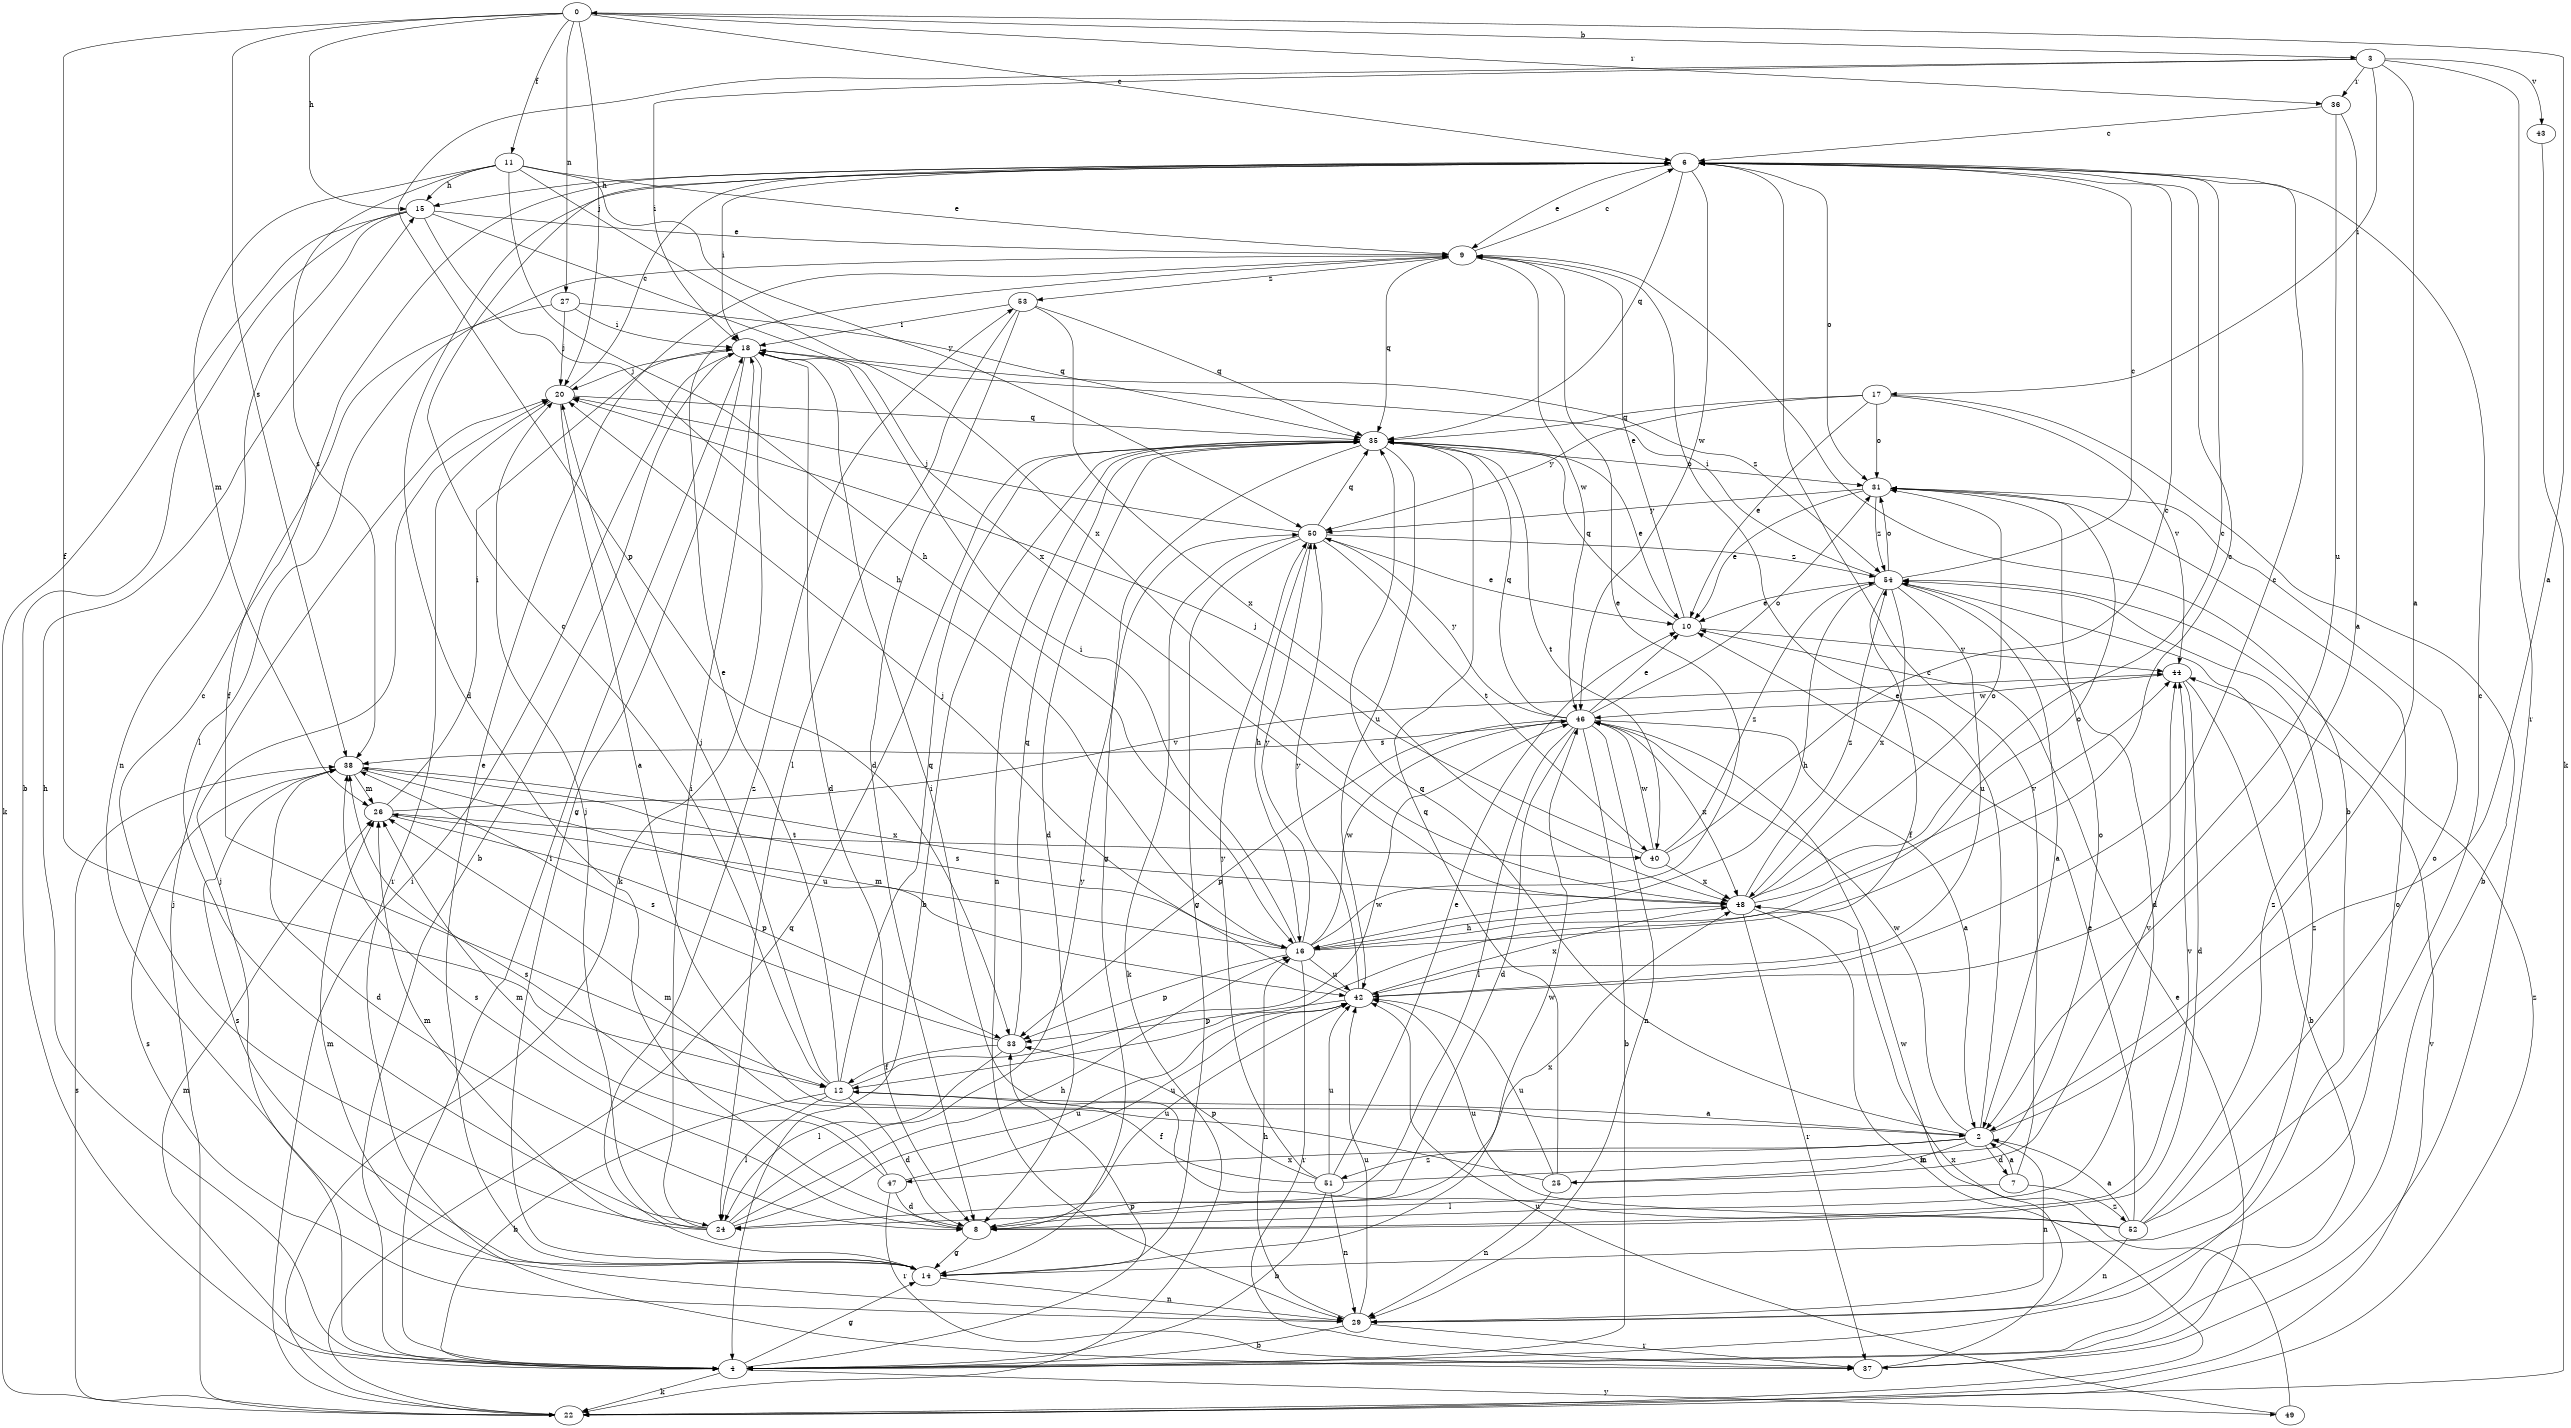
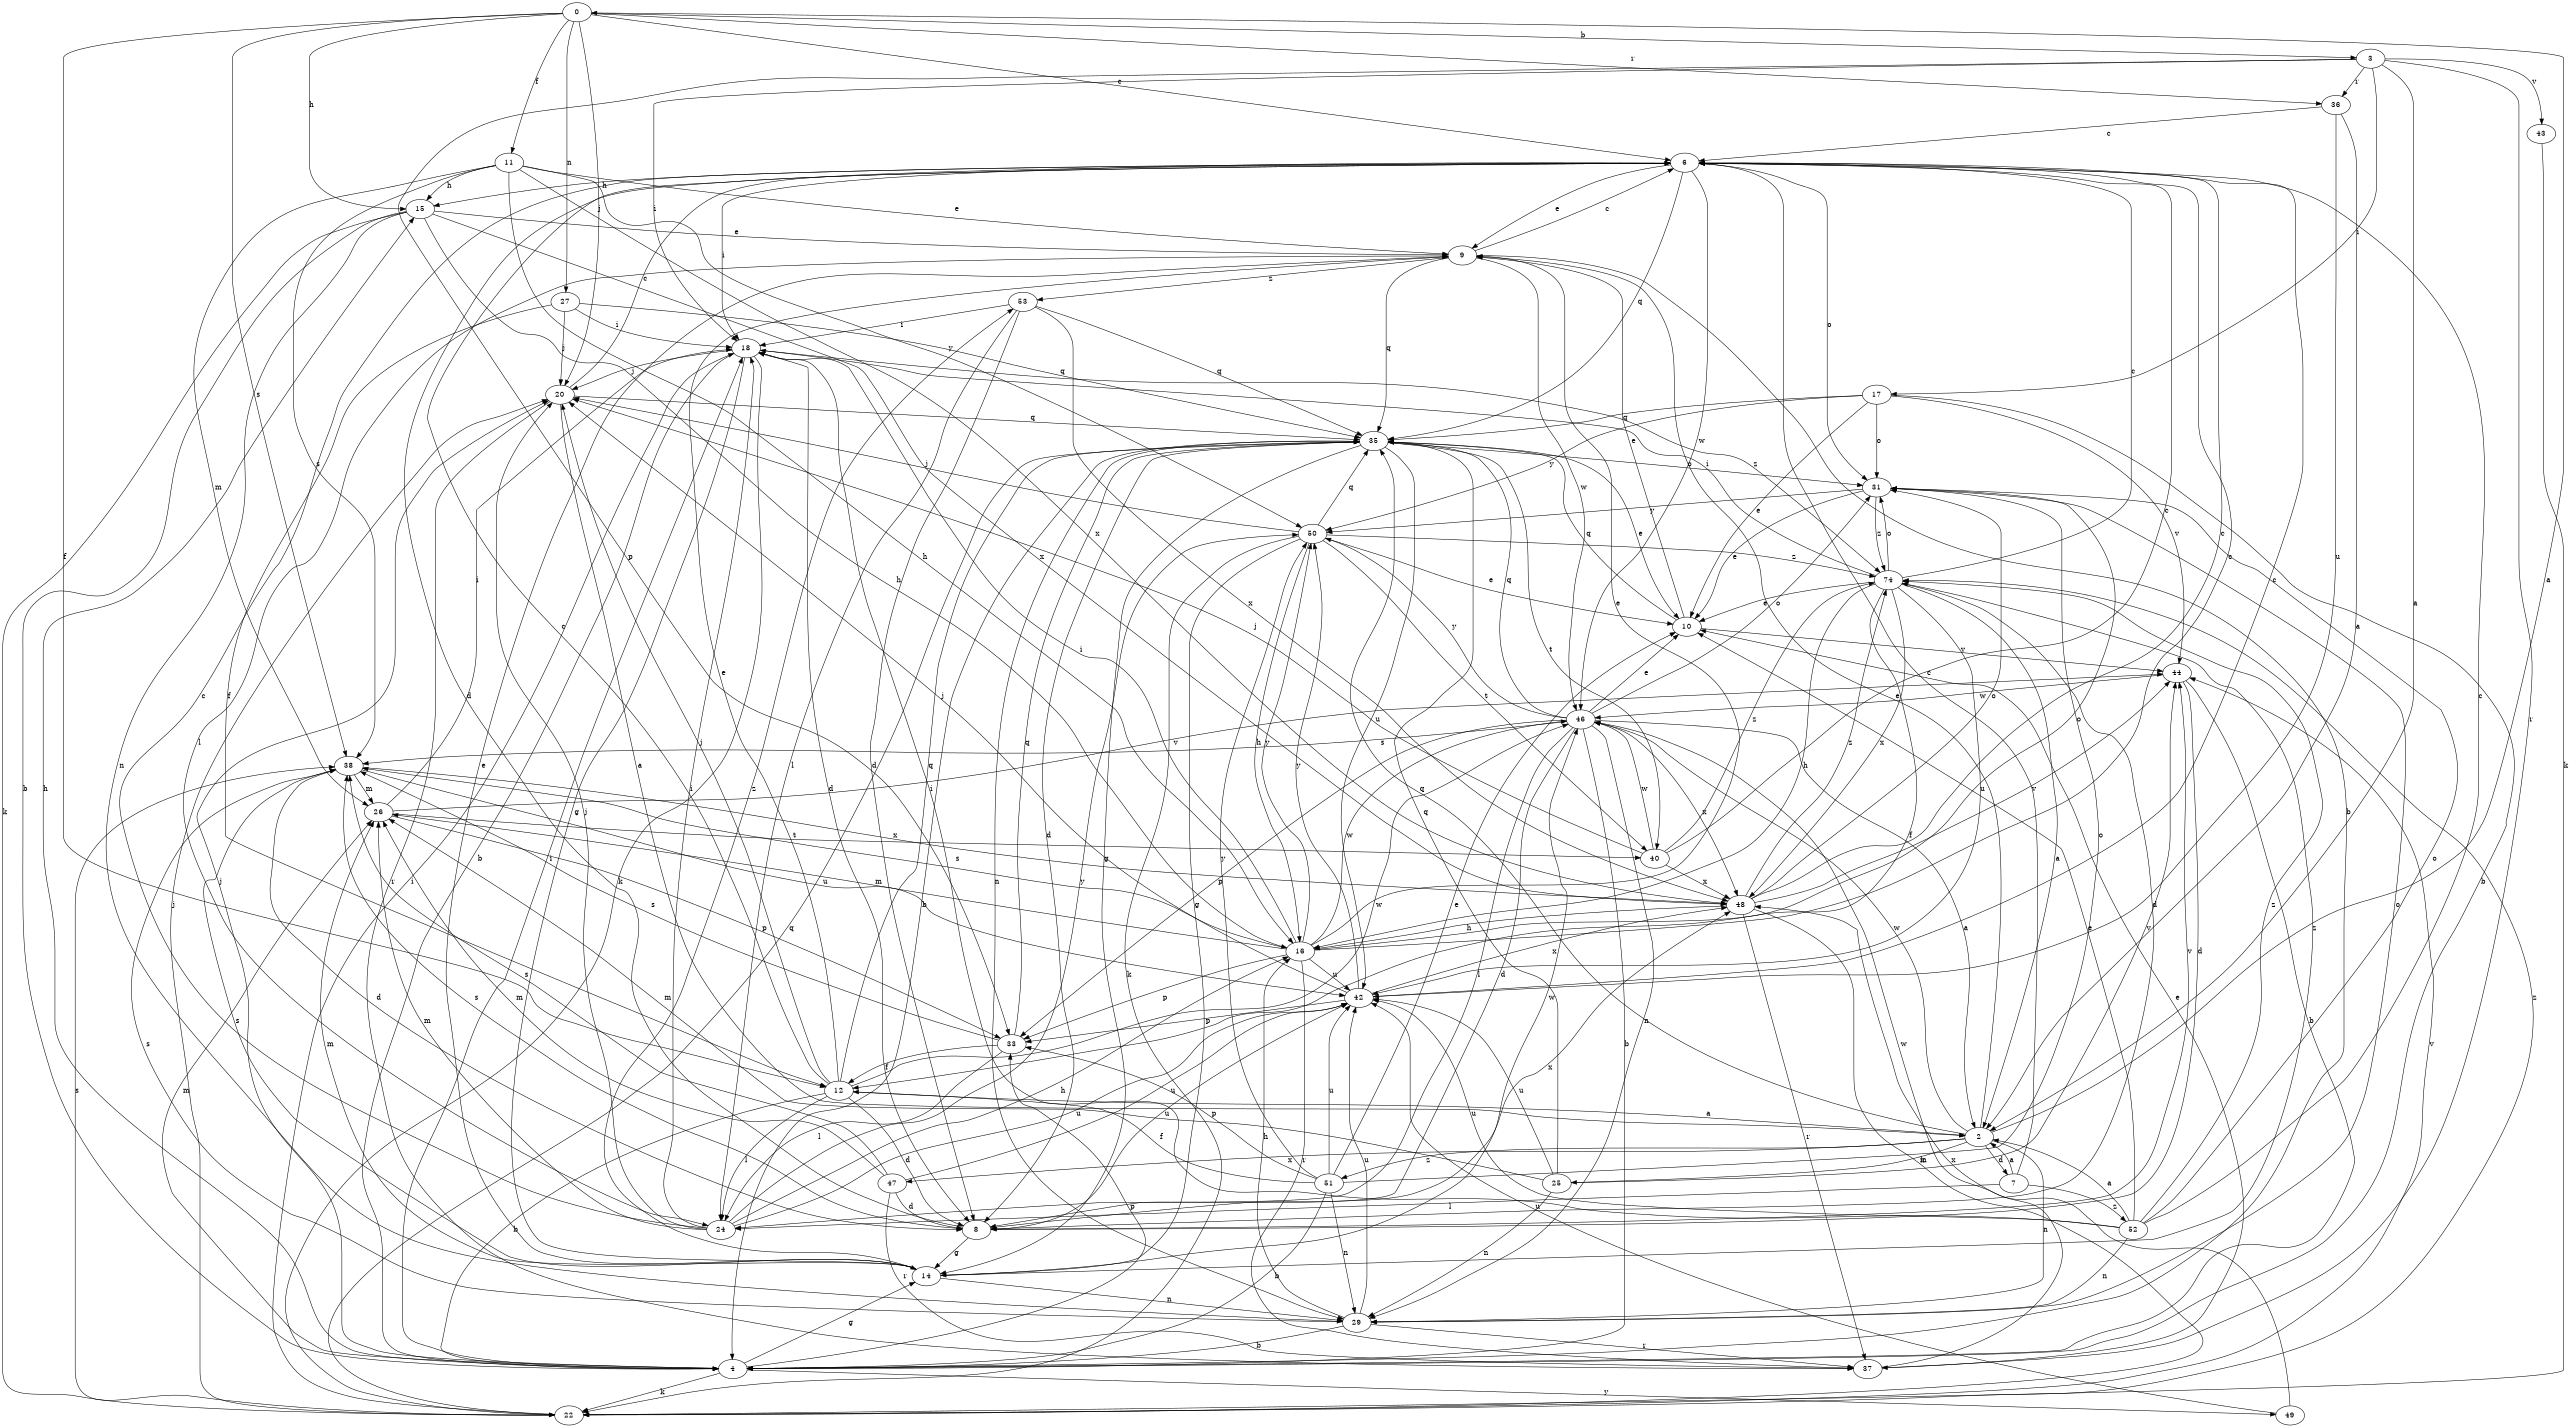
node "54": label "54" -> "74"
